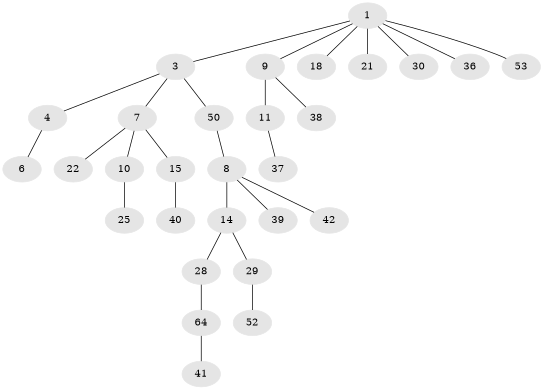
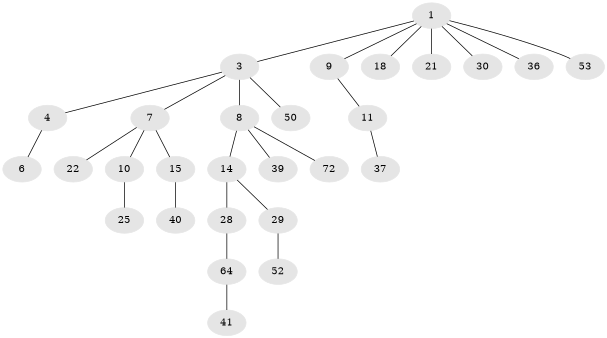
node "38": removed
edge "50" -- "8": now "3" -- "8"
node "42": label "42" -> "72"
